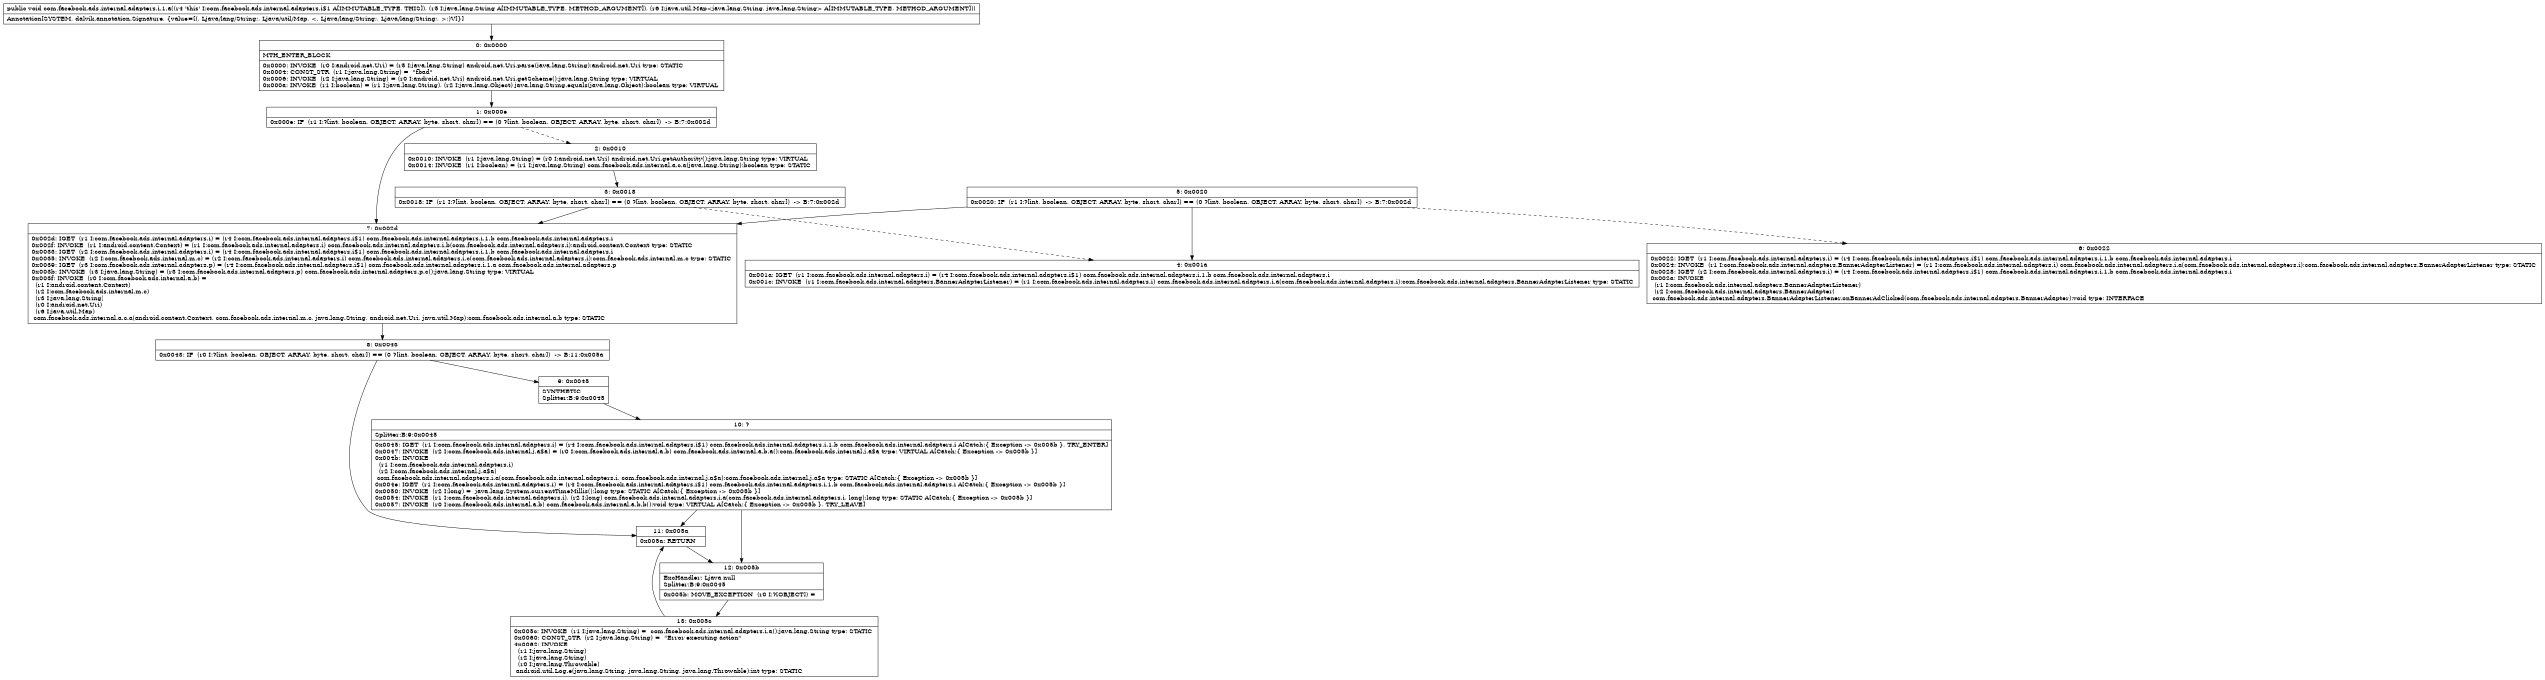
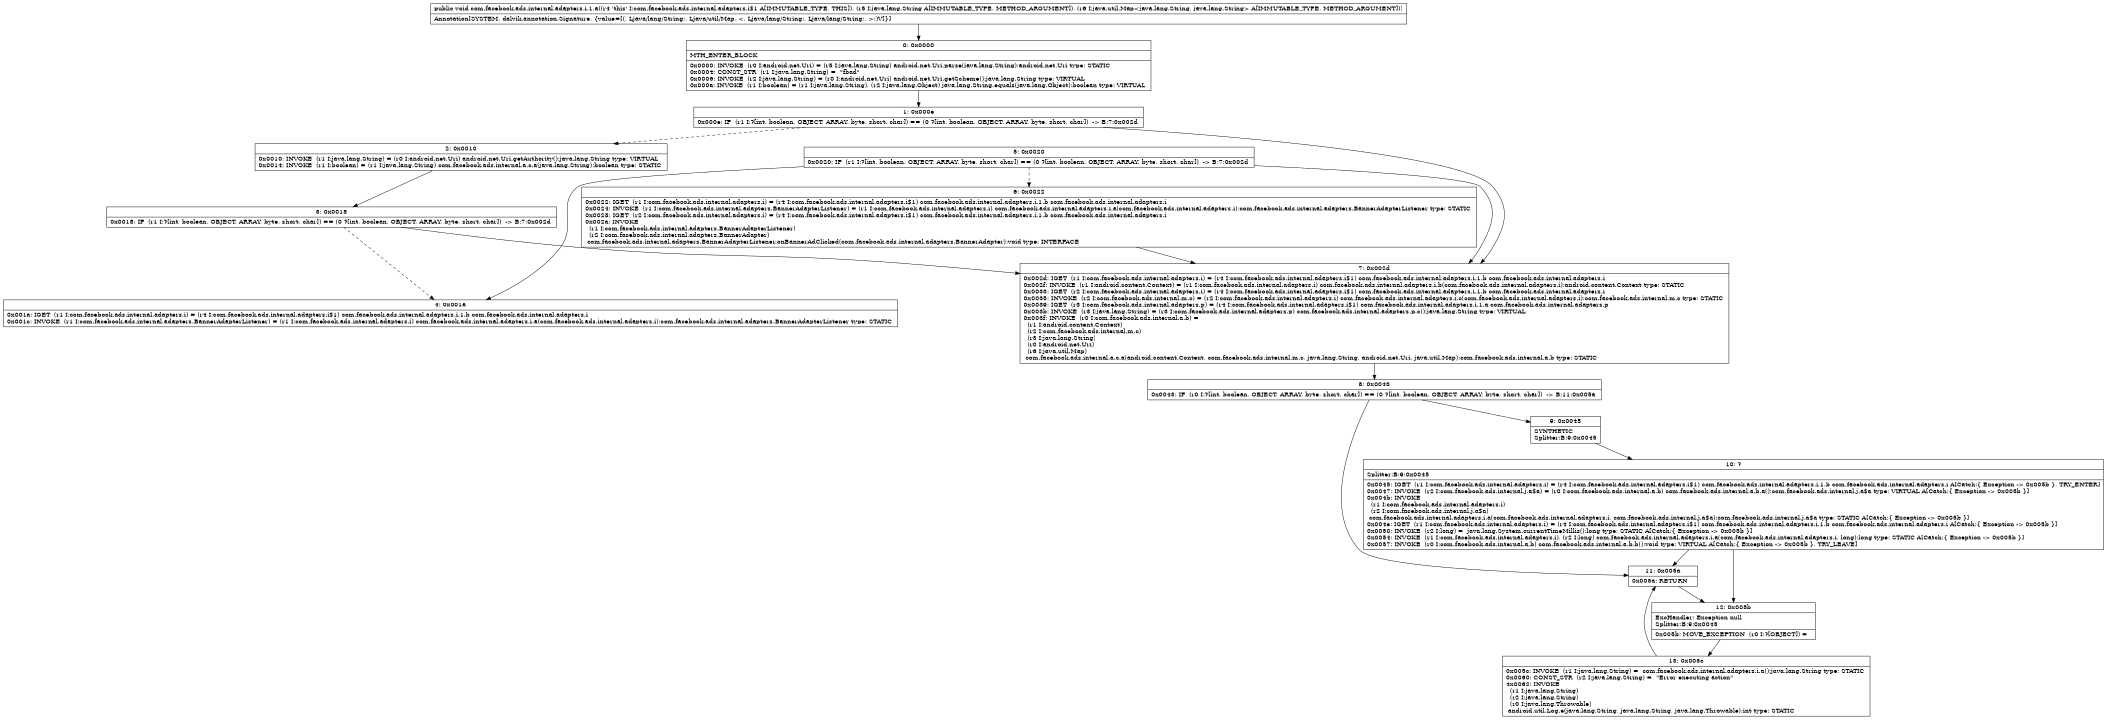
edge "6: 0x0022" -> "7: 0x002d": added
node "12: 0x005b": text "ExcHandler: Ljava null" -> "ExcHandler: Exception null"
